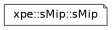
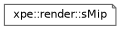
node "xpe::sMip::sMip": label "xpe::sMip::sMip" -> "xpe::render::sMip"
